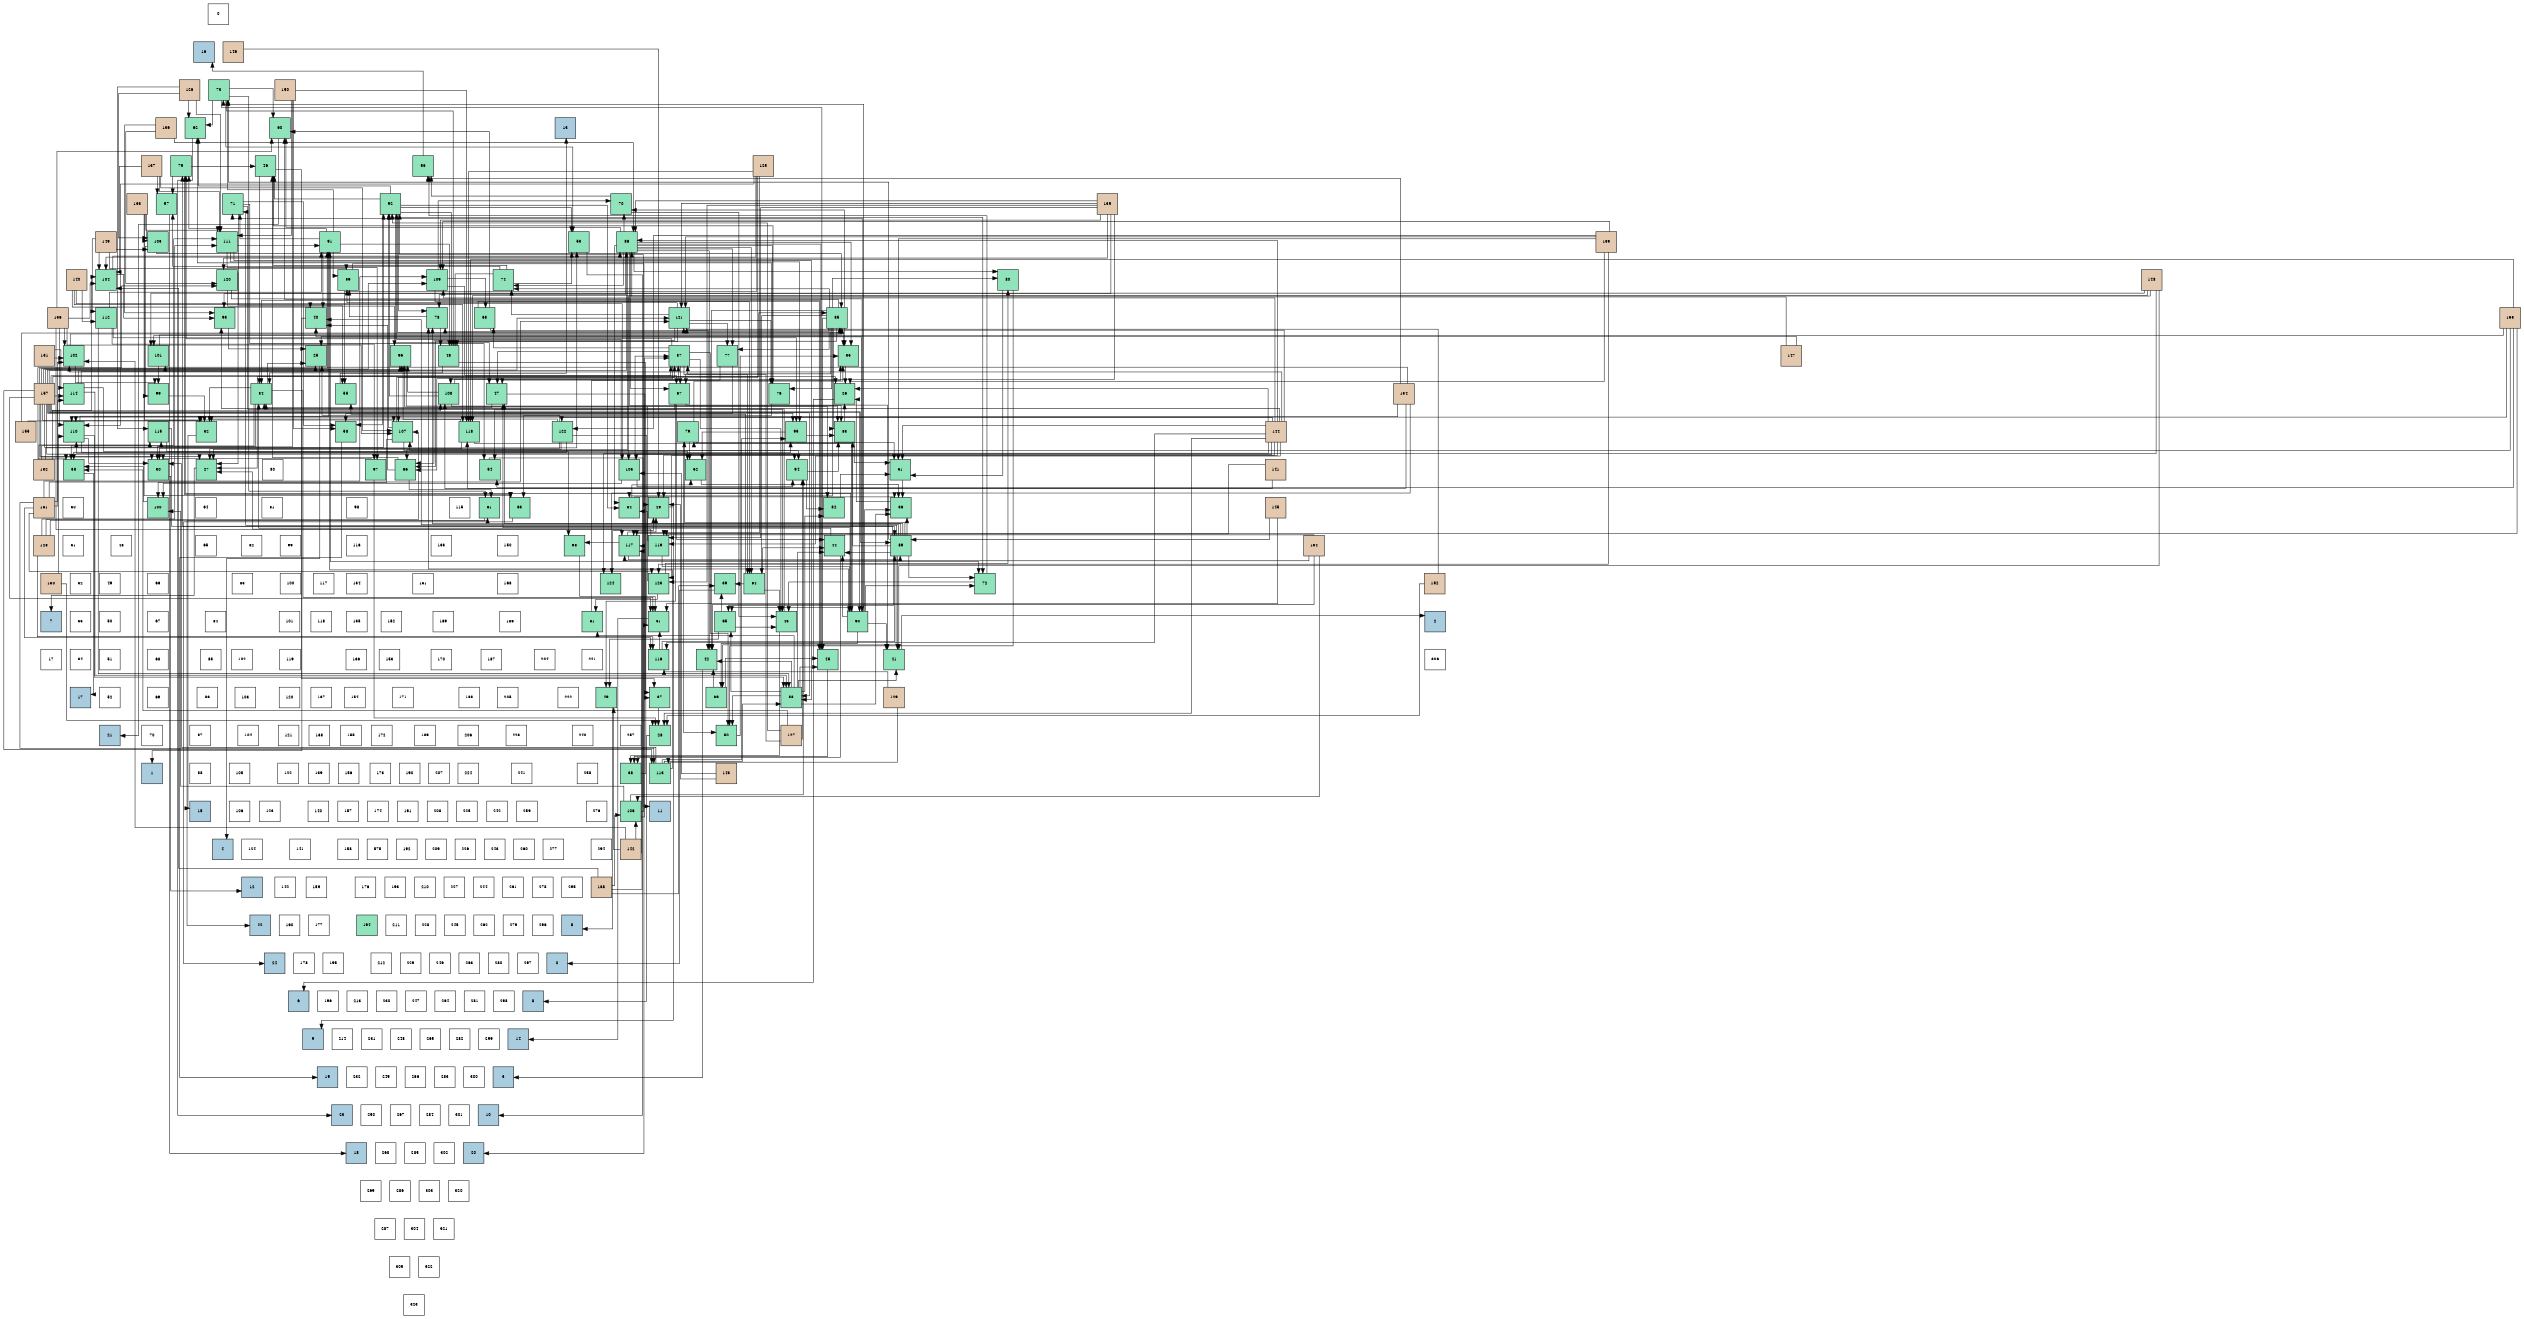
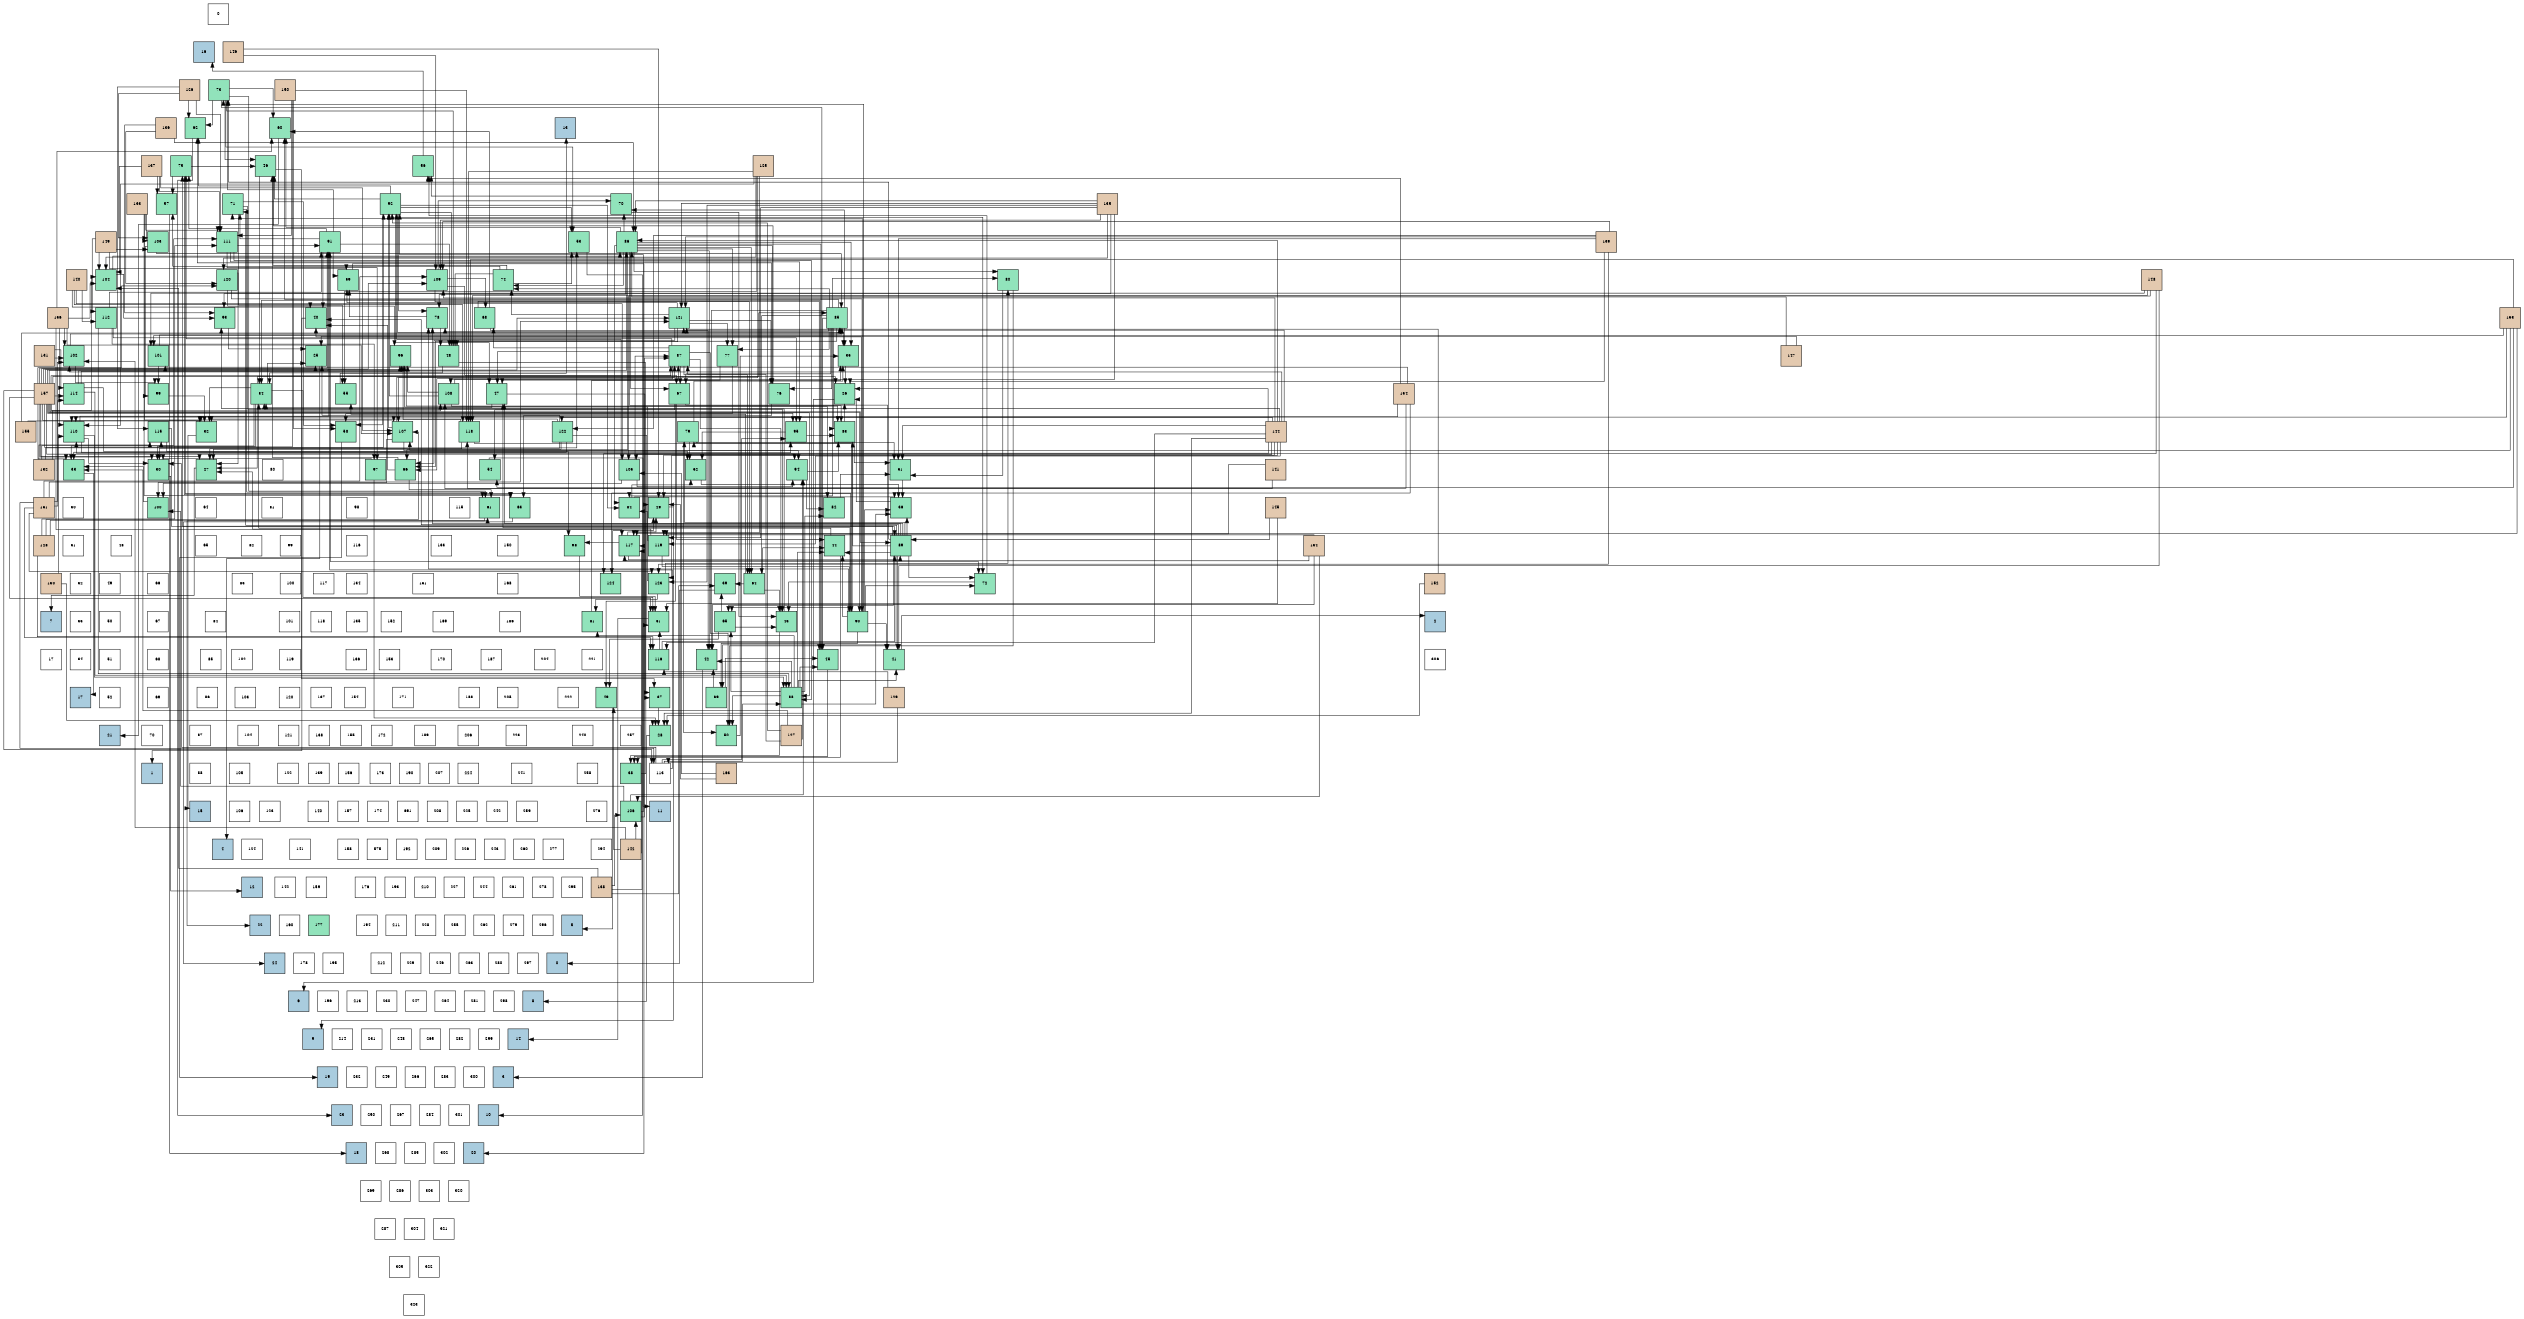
edge "146" -> "109": added
edge "73" -> "46": added
edge "71" -> "54": now "71" -> "61"
node "113": fillcolor #91e3bb -> #ffffff
node "143": label "143" -> "163"
node "191": label "191" -> "691"
node "177": fillcolor #ffffff -> #91e3bb
node "194": fillcolor #91e3bb -> #ffffff
node "245": label "245" -> "255"
